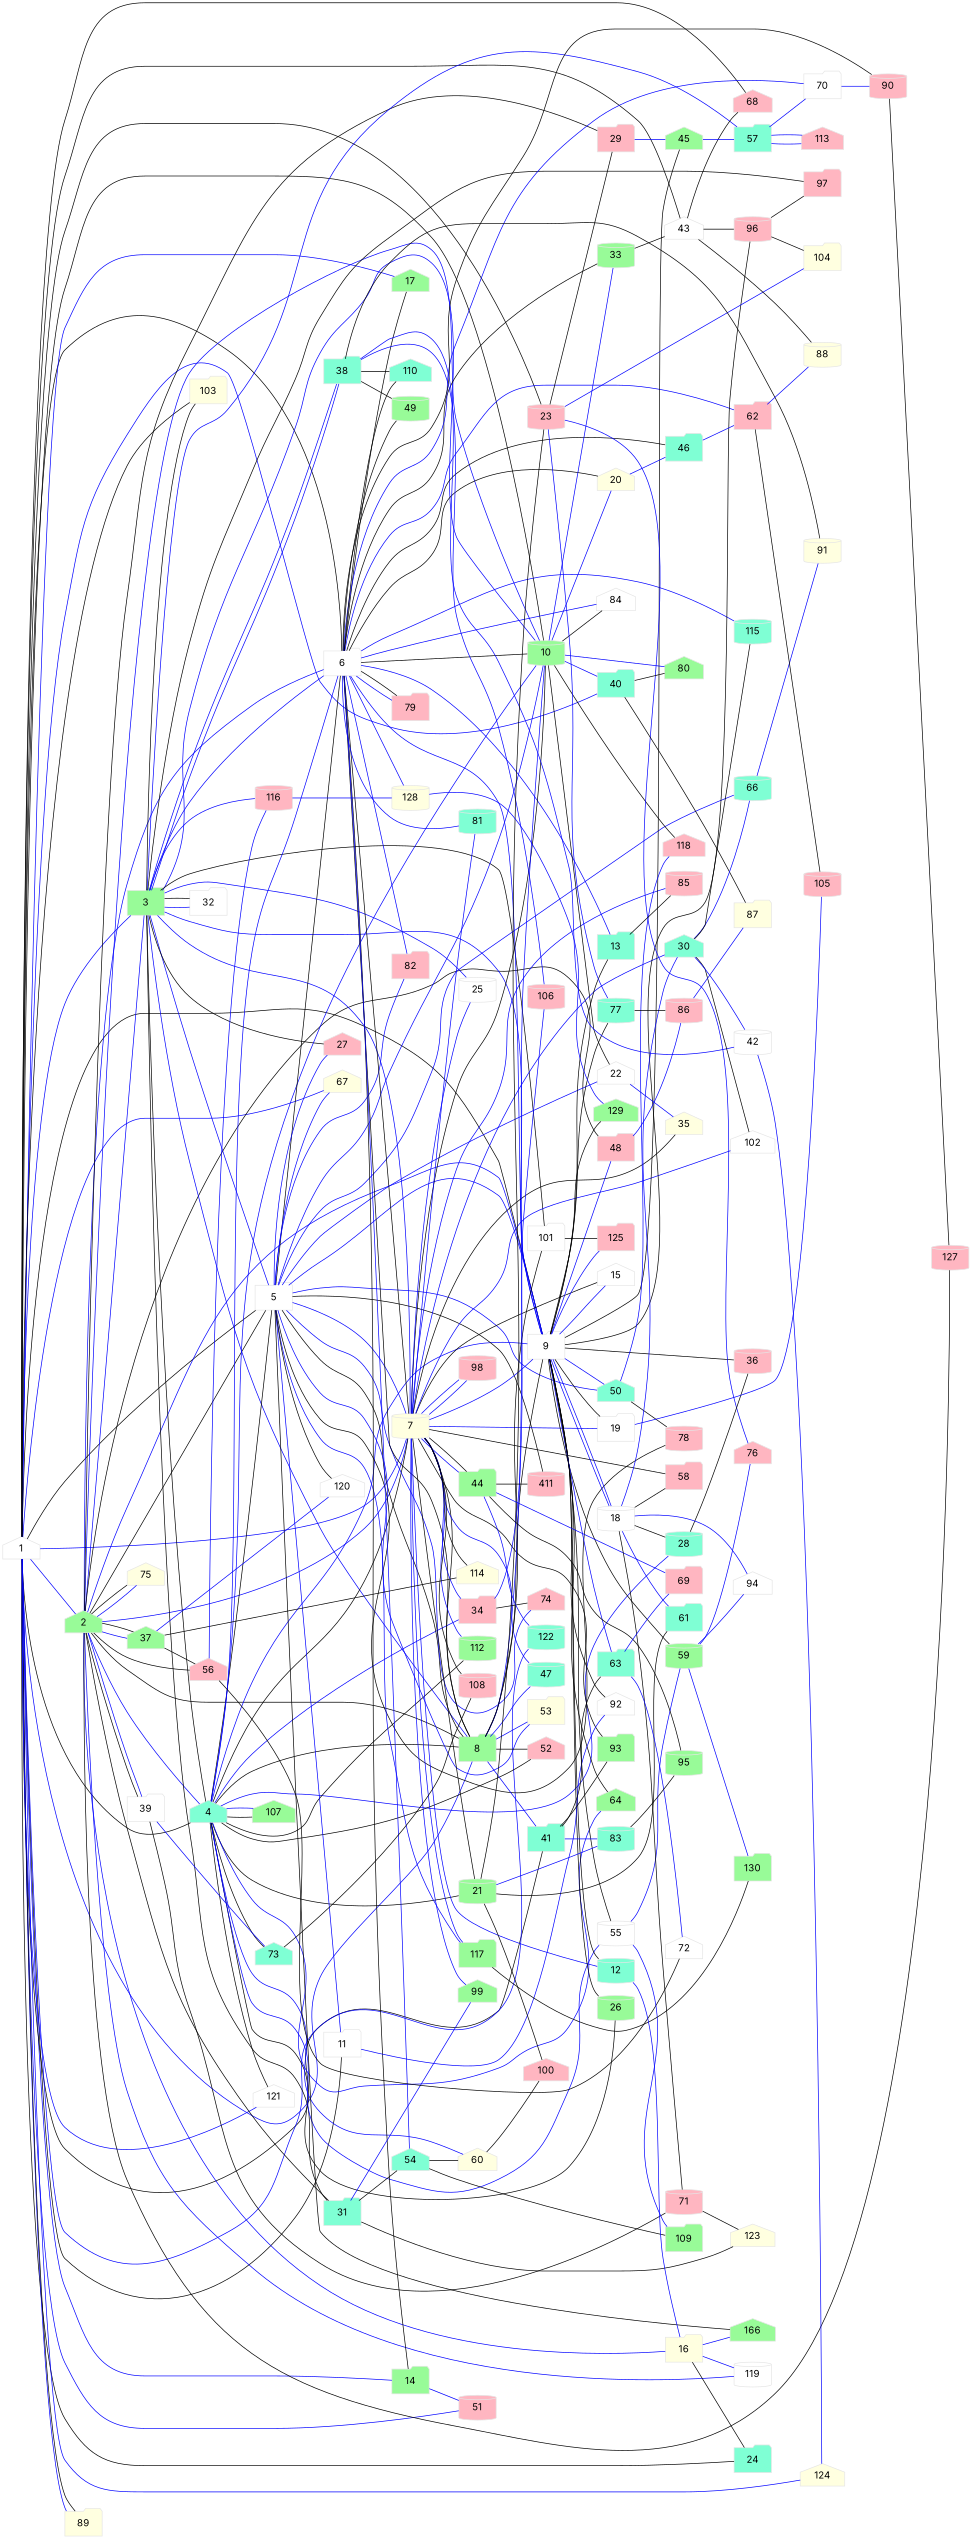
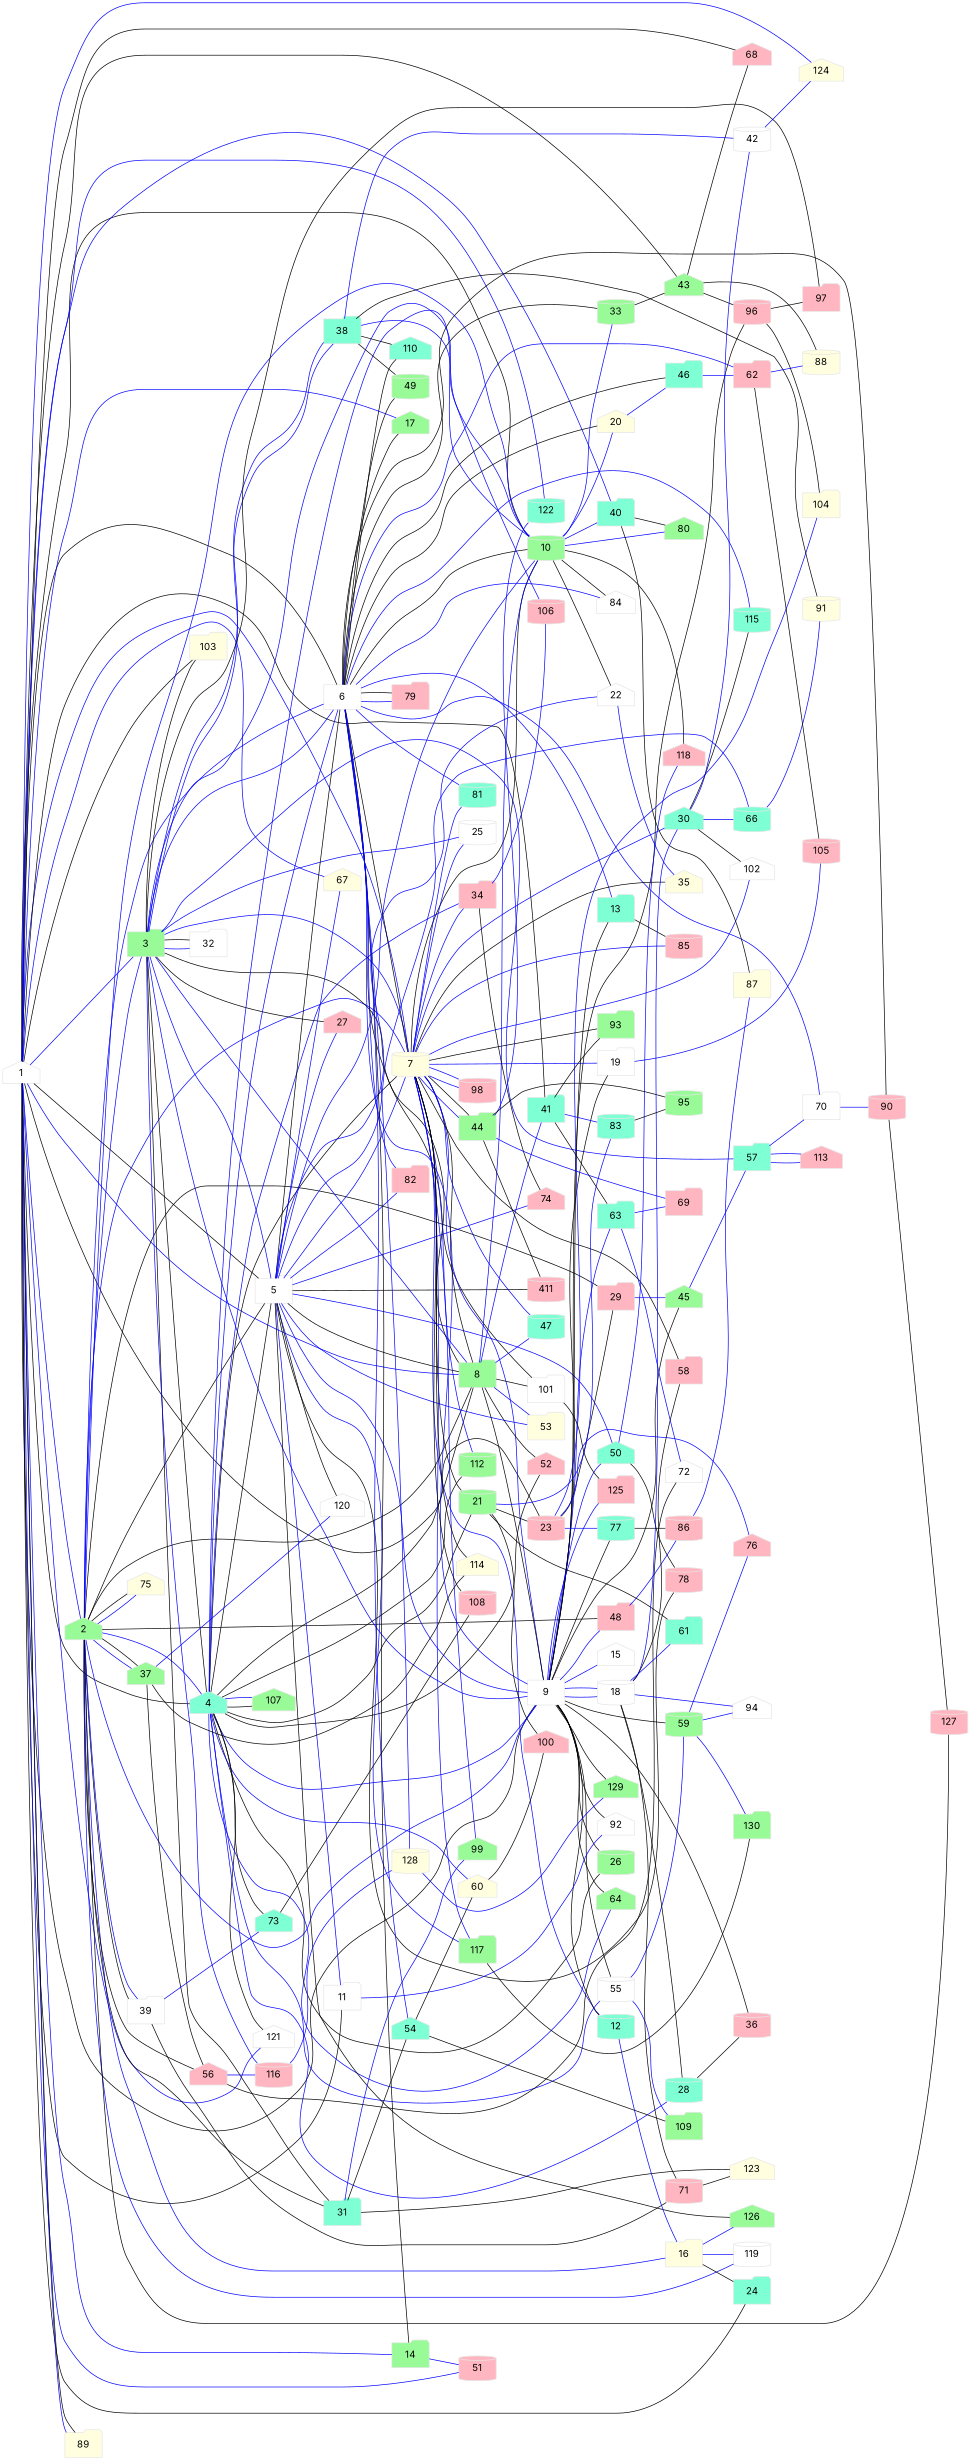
node "43": fillcolor white -> palegreen
edge "15" -- "7": removed
node "166": label "166" -> "126"
